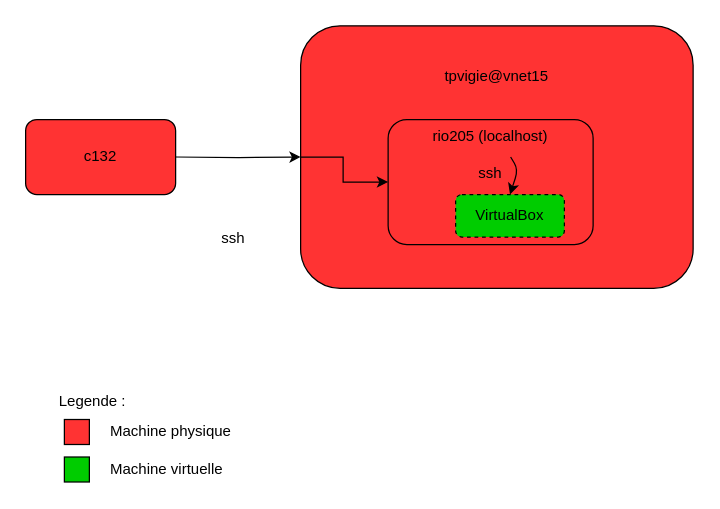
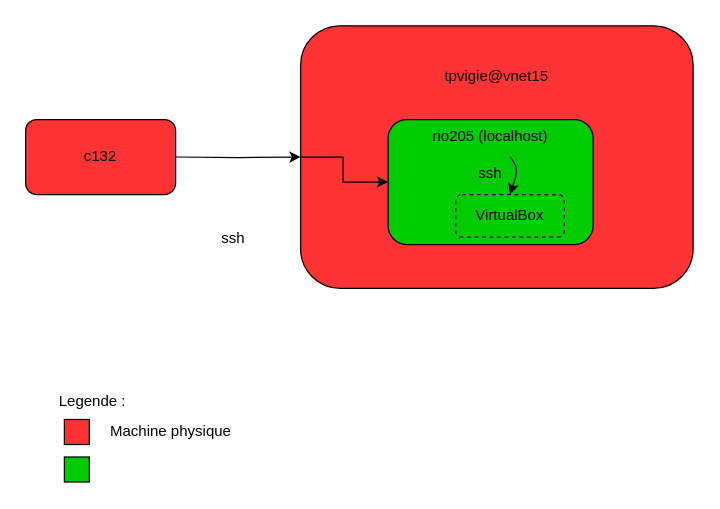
node "rio205 (localhost) ssh": fillcolor #ff3333 -> #00cc00
node "Machine virtuelle": removed
